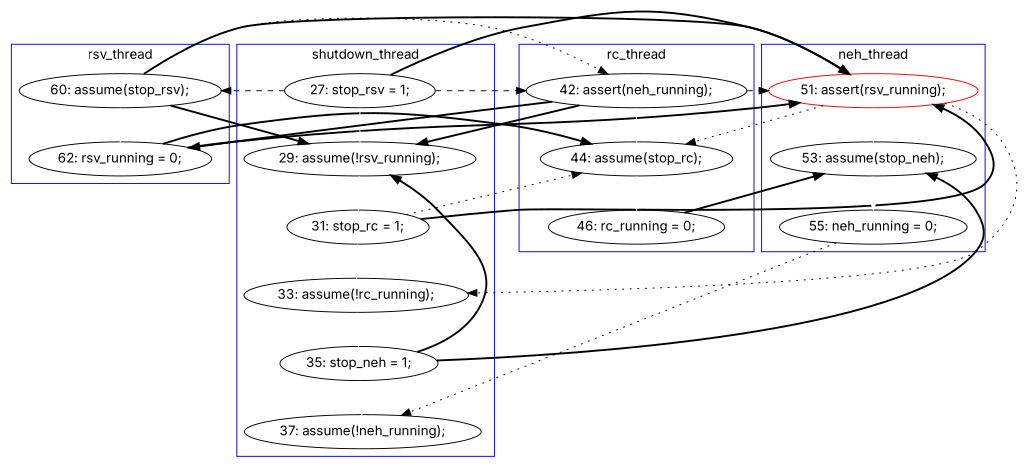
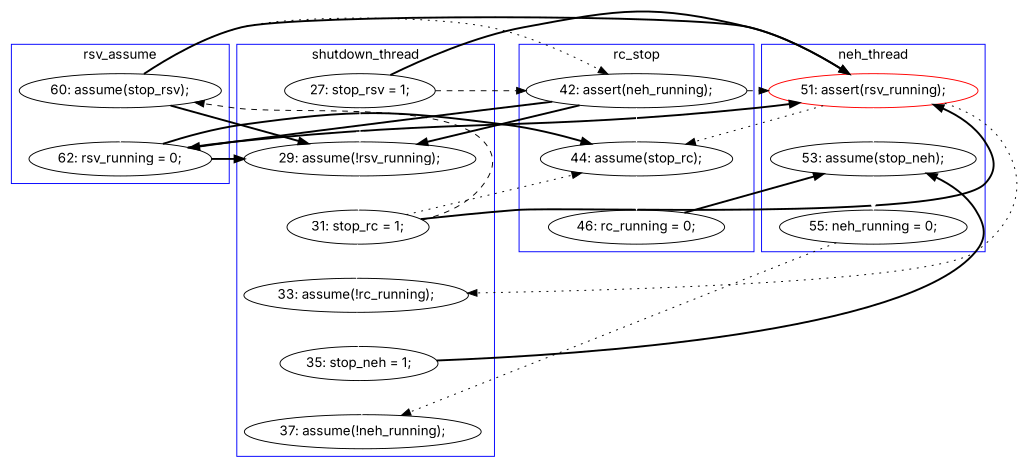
cluster "rsv_thread": label "rsv_thread" -> "rsv_assume"
cluster "rc_thread": label "rc_thread" -> "rc_stop"
edge "27: stop_rsv = 1;" -> "60: assume(stop_rsv);": now "31: stop_rc = 1;" -> "60: assume(stop_rsv);"
edge "35: stop_neh = 1;" -> "29: assume(!rsv_running);": now "62: rsv_running = 0;" -> "29: assume(!rsv_running);"
